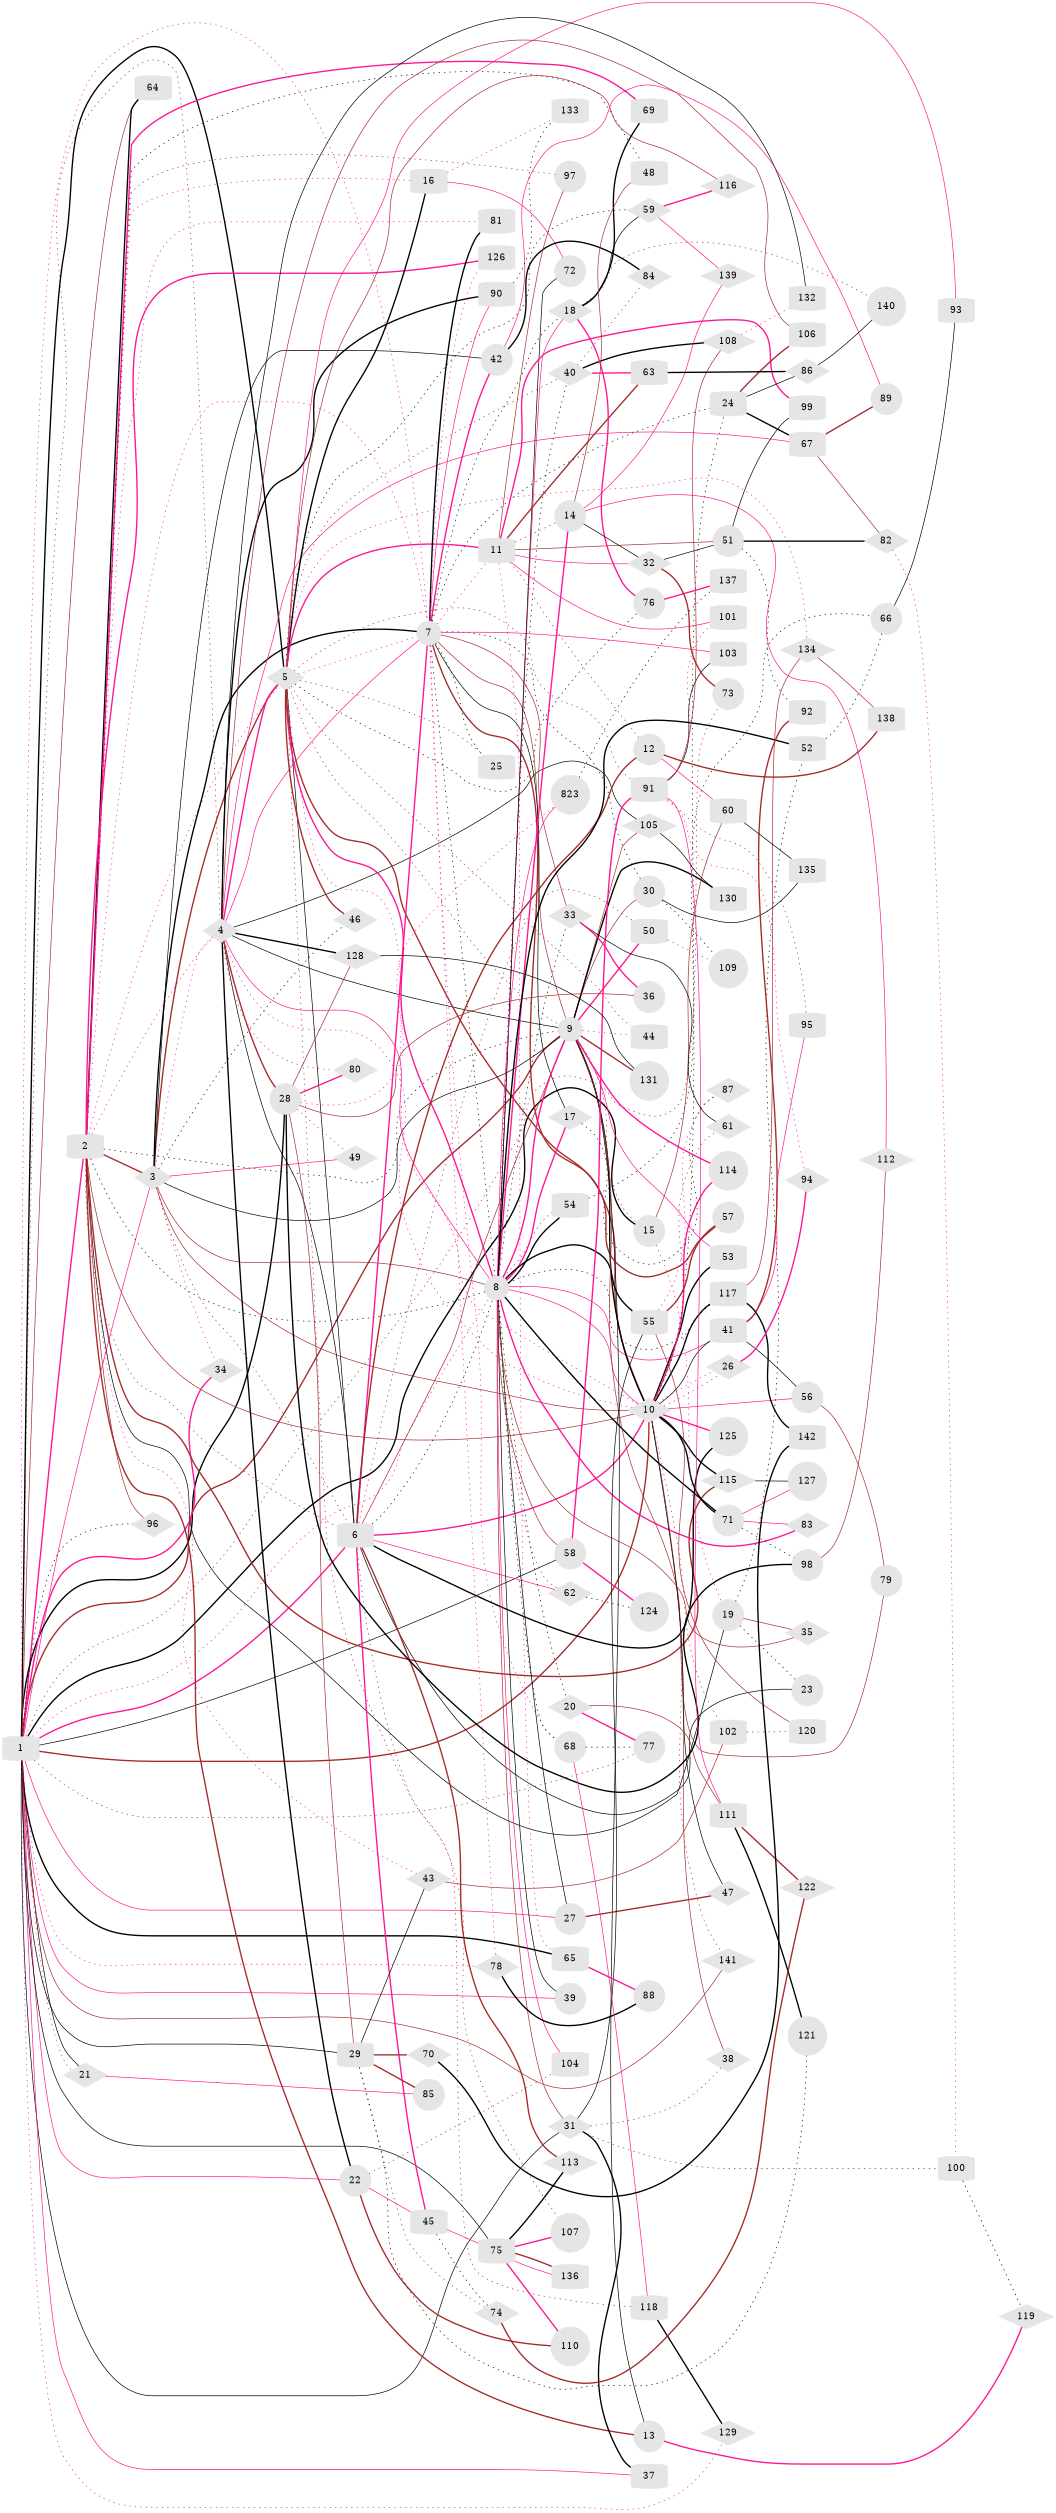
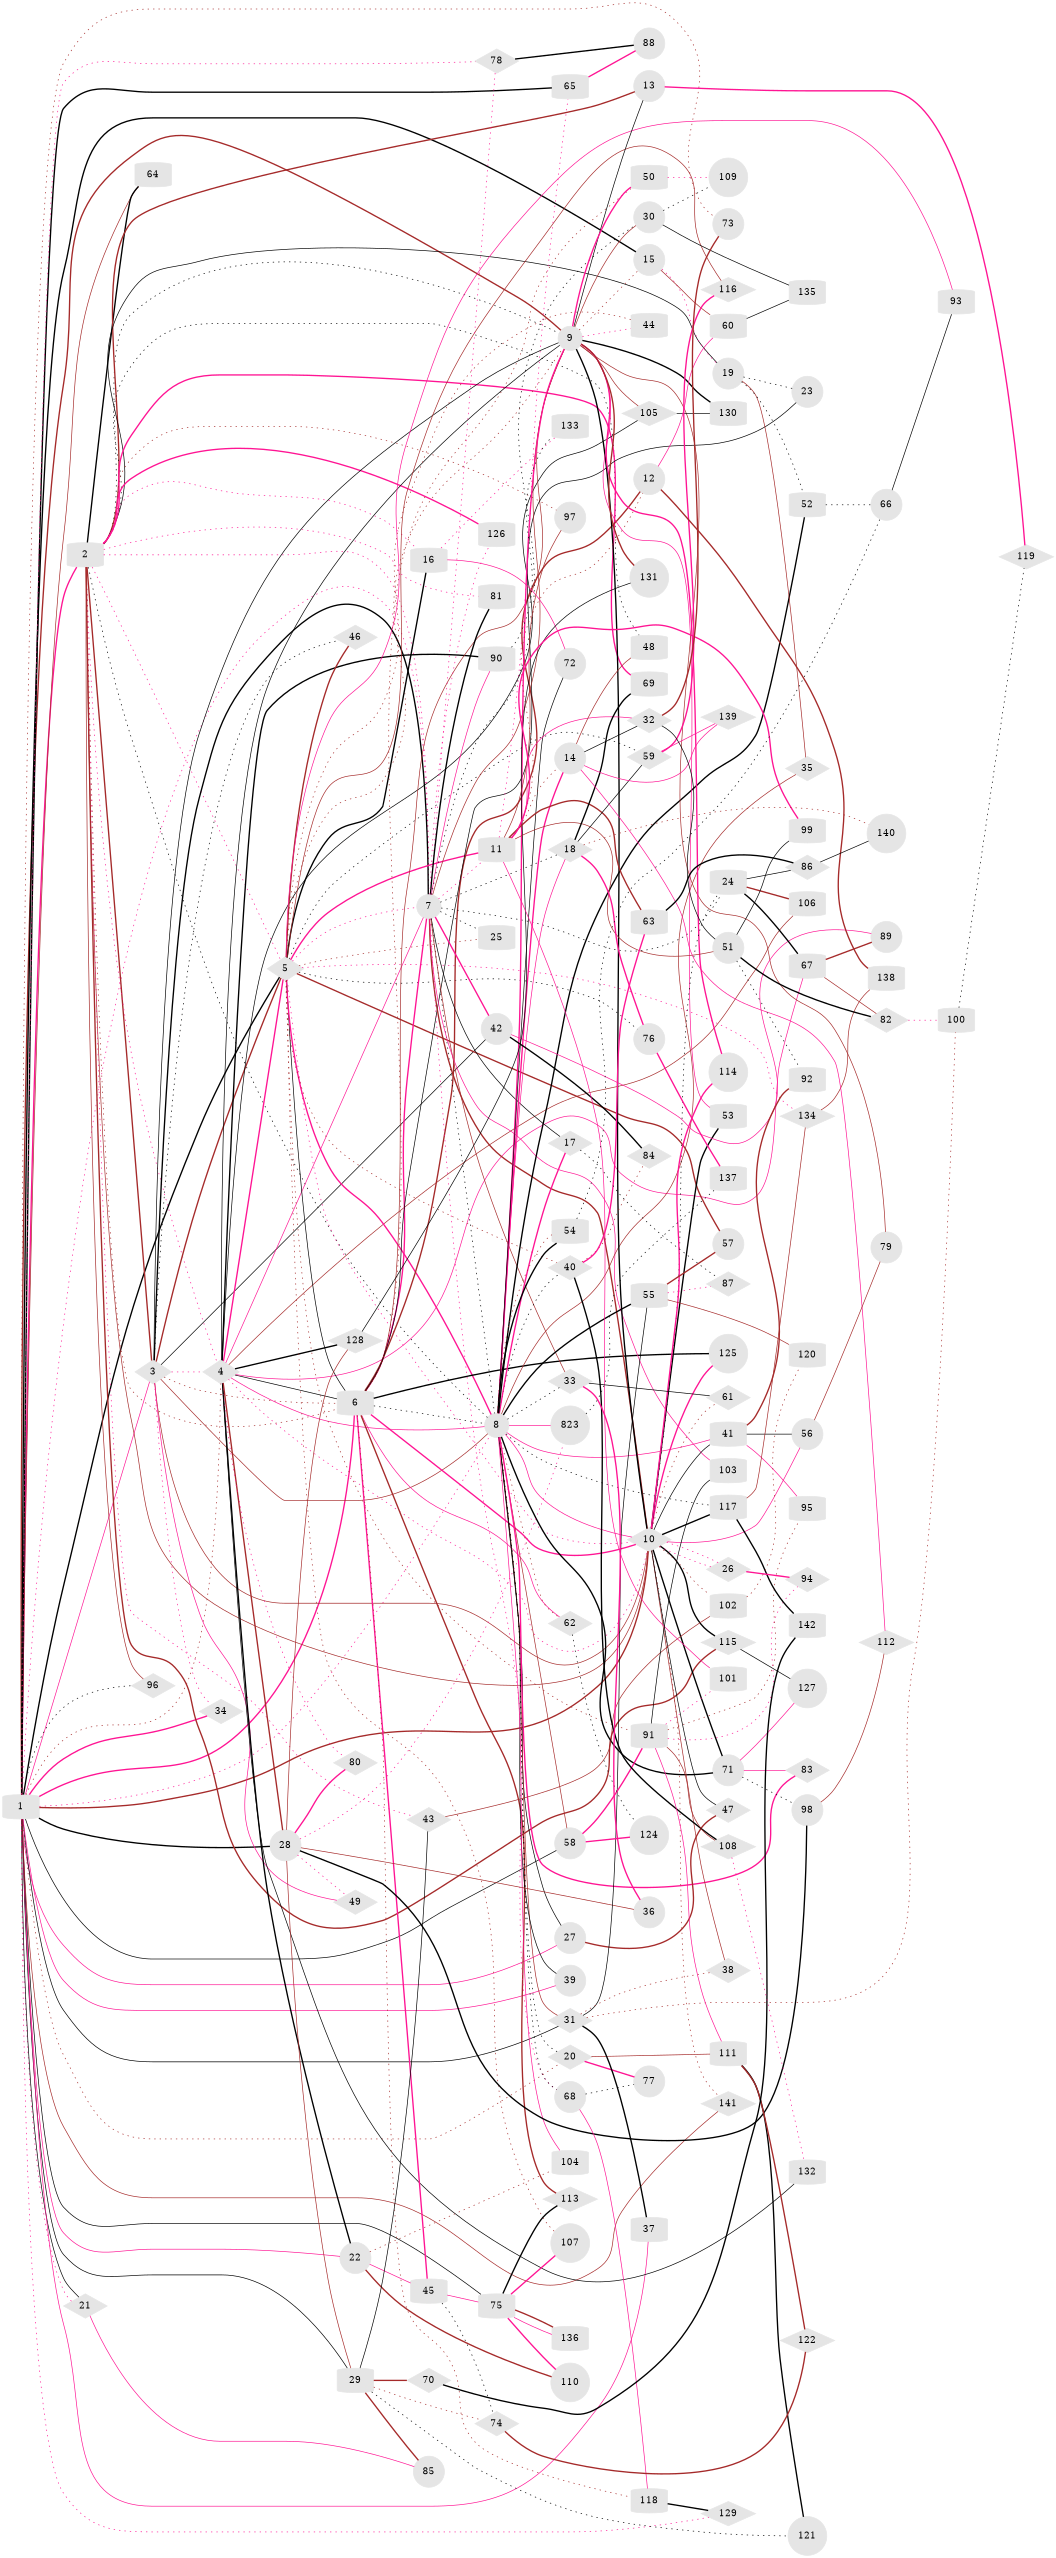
edge "77" -- "1": now "20" -- "1"
